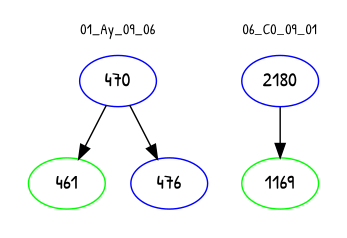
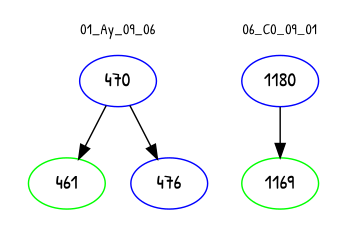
node "2180": label "2180" -> "1180"
